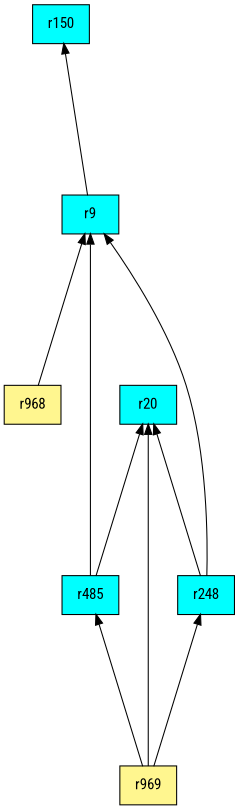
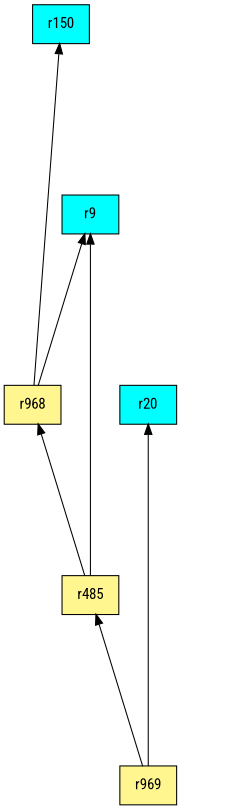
edge "r9" -> "r150": now "r968" -> "r150"
edge "r485" -> "r20": now "r485" -> "r968"
node "r485": fillcolor cyan -> khaki1
node "r248": removed
